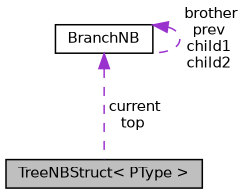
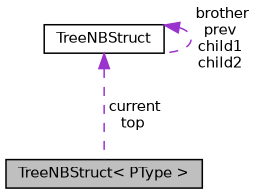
node "BranchNB": label "BranchNB" -> "TreeNBStruct"
